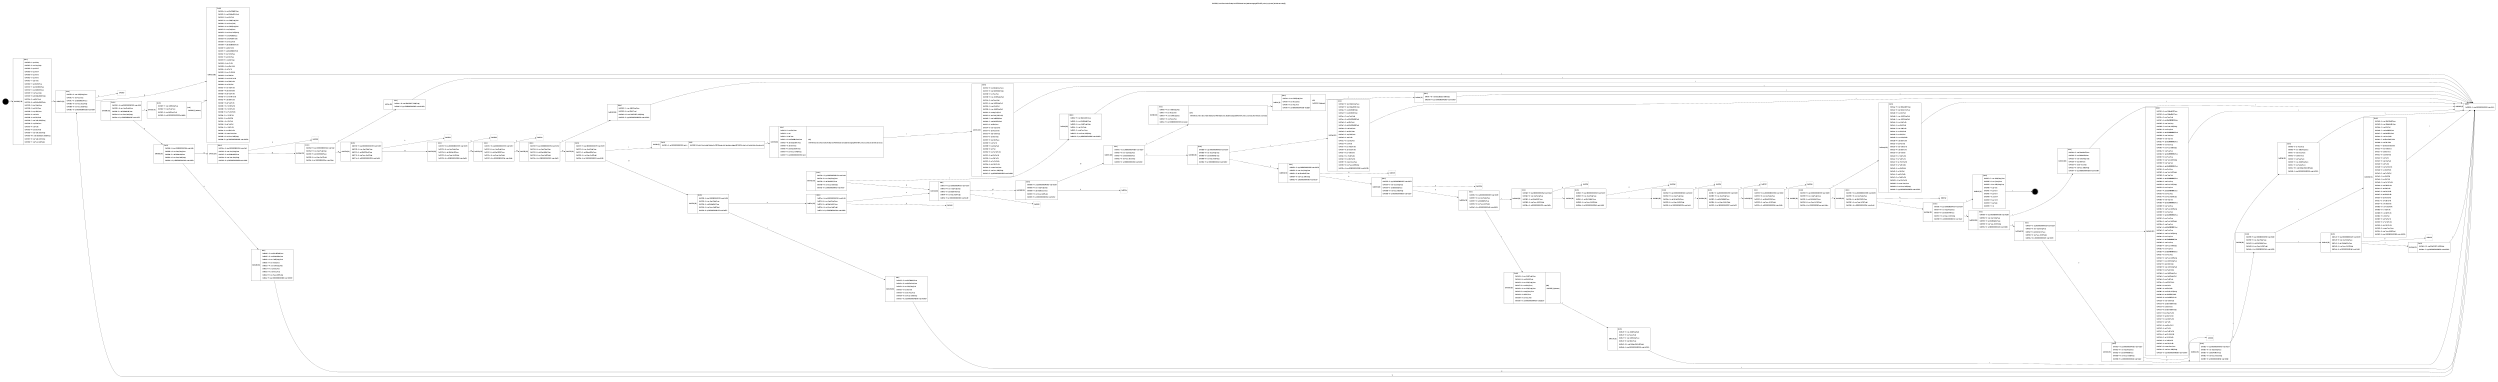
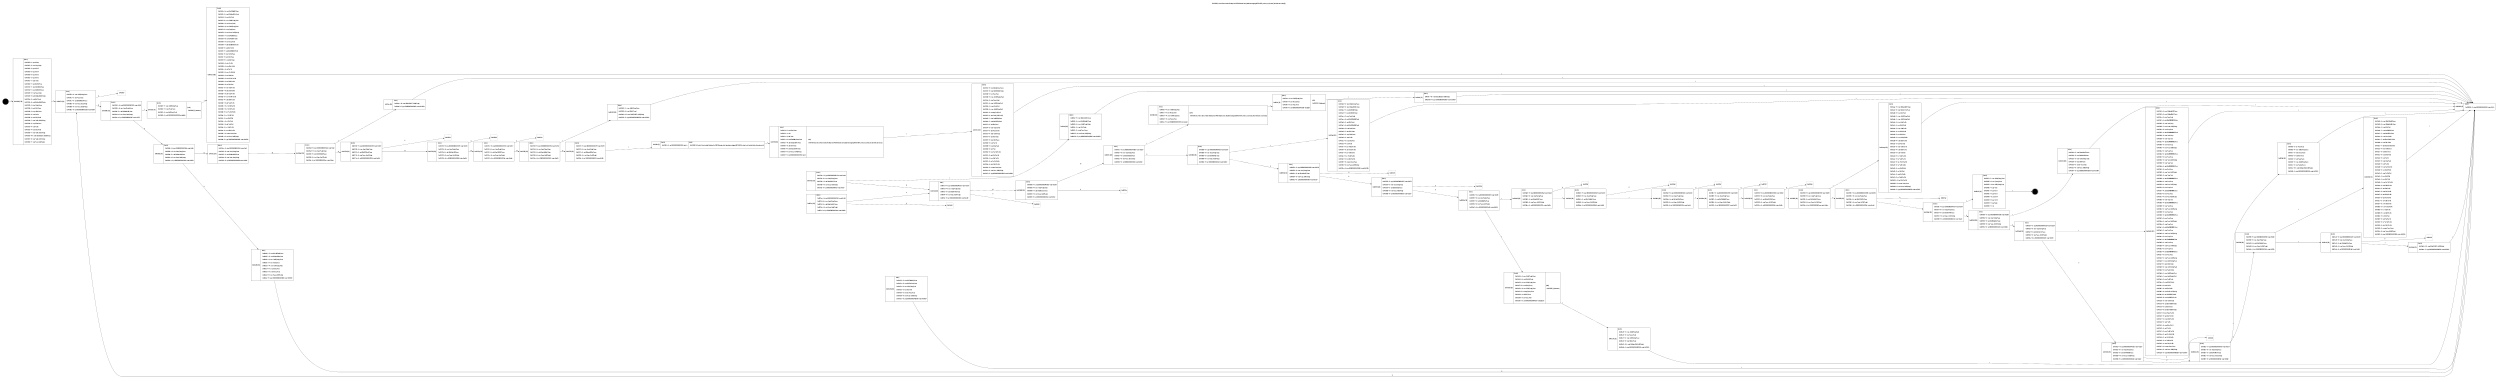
edge "0x401674 [32]" -> "0x401d3a [166]": now "0x401674 [32]" -> "0x401694 [28]"
node "0x402496": removed
node "0x401790 [28]": removed
